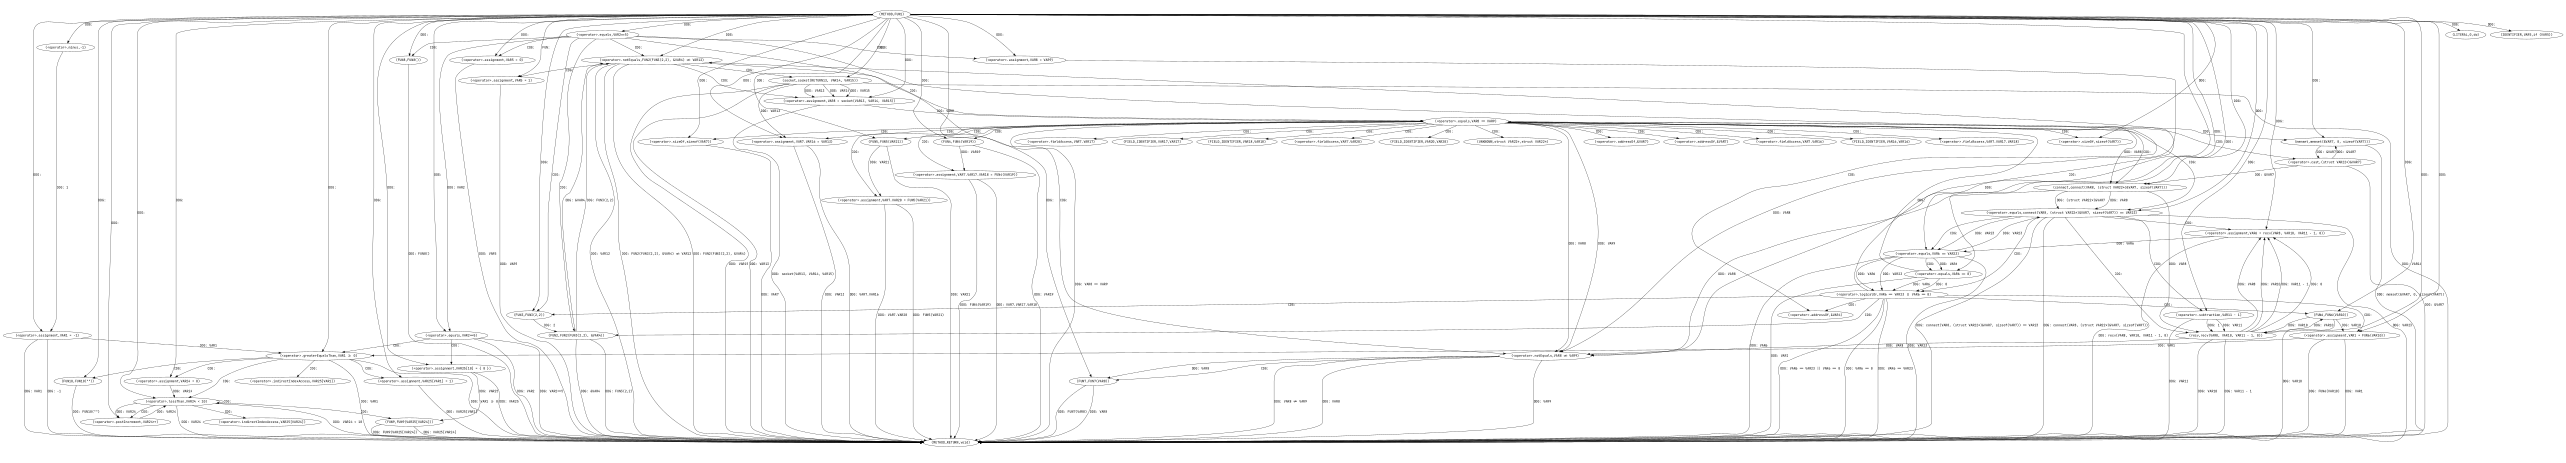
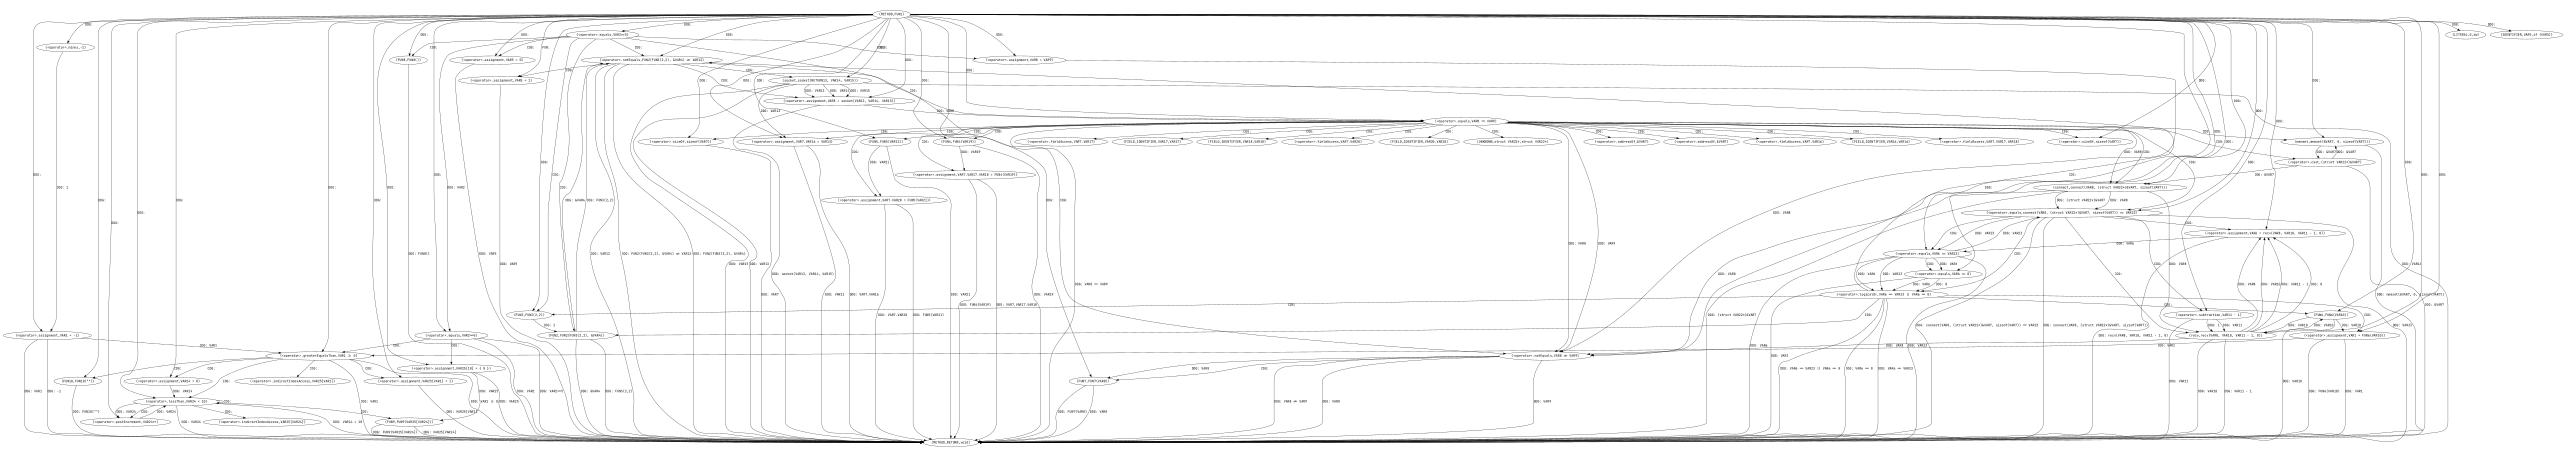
edge "(<operator>.equals,VAR6 == 0)" -> "(<operator>.equals,VAR8 == VAR9)": now "(METHOD,FUN1)" -> "(<operator>.equals,VAR8 == VAR9)"
node "(<operator>.addressOf,&VAR4)": removed
edge "(connect,connect(VAR8, (struct VAR22*)&VAR7, sizeof(VAR7)))" -> "(METHOD_RETURN,void)": added, label "DDG: (struct VAR22*)&VAR7"
